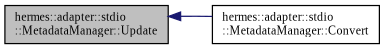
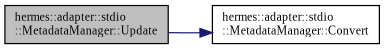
edge "hermes::adapter::stdio ::MetadataManager::Convert" -> "hermes::adapter::stdio ::MetadataManager::Update": reversed
